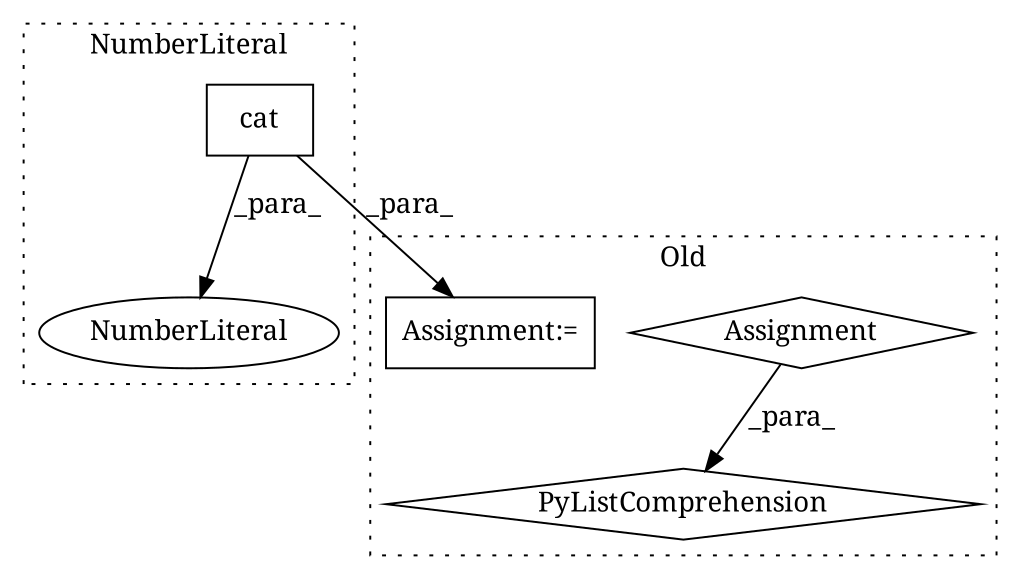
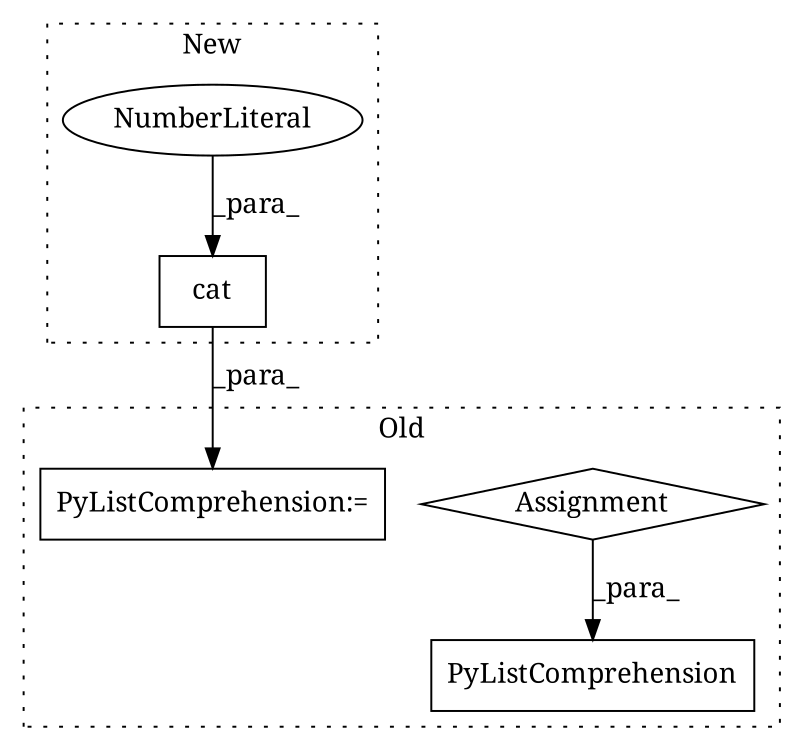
cluster "NumberLiteral": label "NumberLiteral" -> "New"
edge "cat" -> "NumberLiteral": reversed
node "Assignment:=": label "Assignment:=" -> "PyListComprehension:="
node "PyListComprehension": shape diamond -> box
